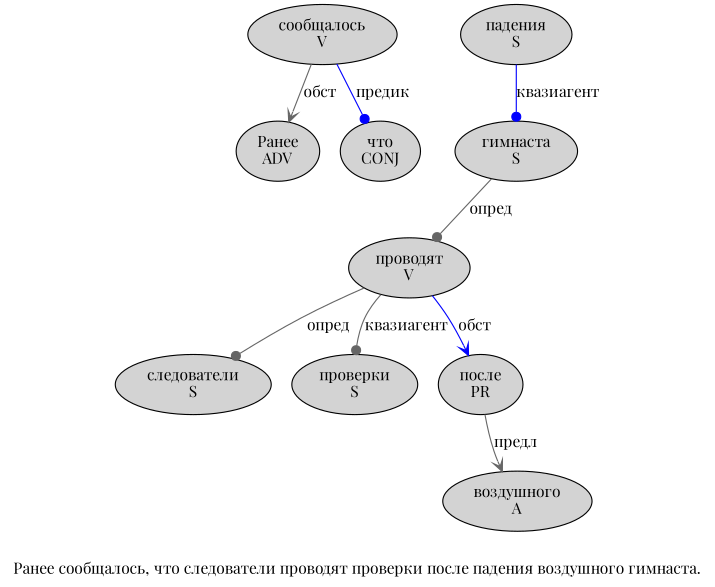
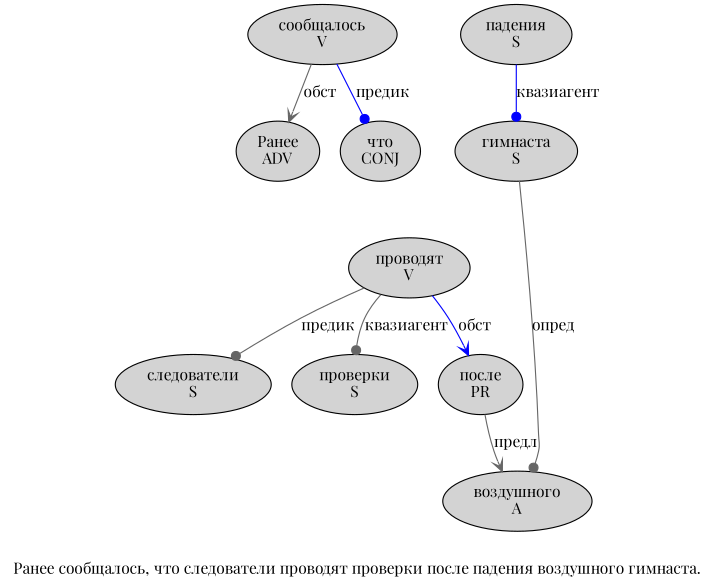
edge "гимнаста S" -> "проводят V": now "гимнаста S" -> "воздушного A"
edge "проводят V" -> "следователи S": label "опред" -> "предик"
